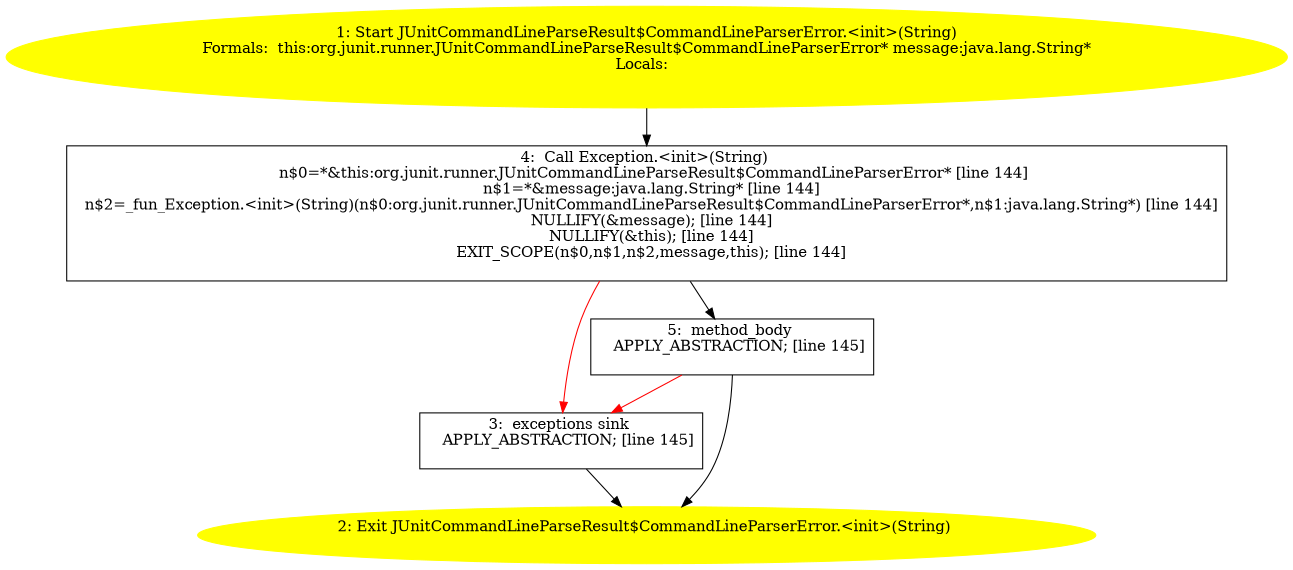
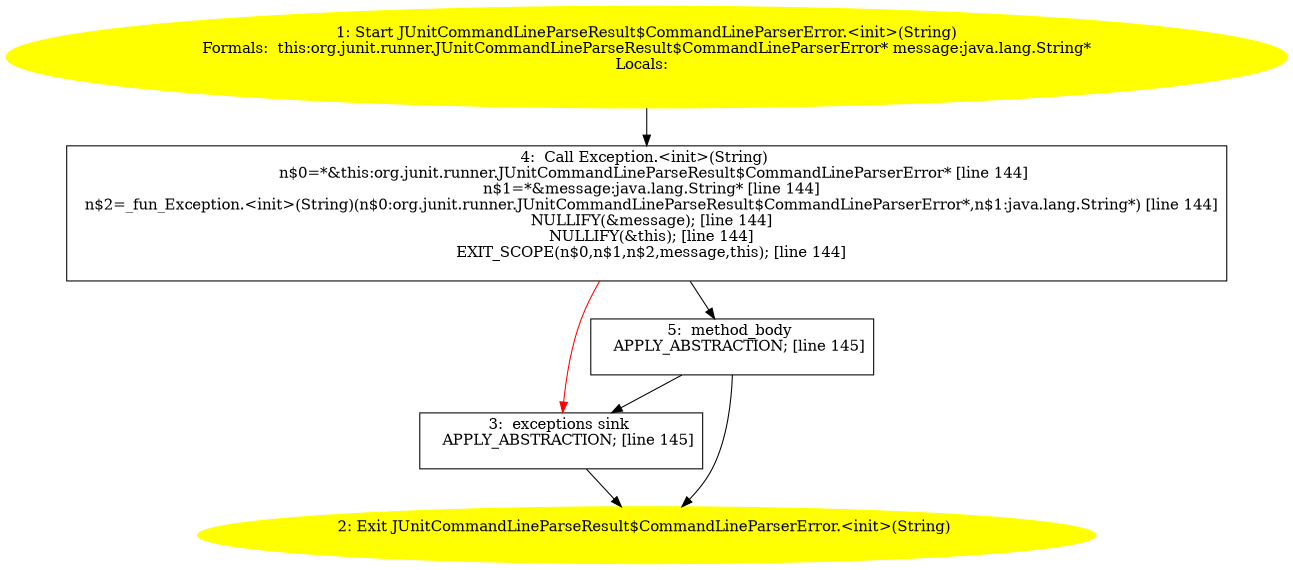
edge "5:  method_body APPLY_ABSTRACTION; [line 145]" -> "3:  exceptions sink APPLY_ABSTRACTION; [line 145]": color red -> black
